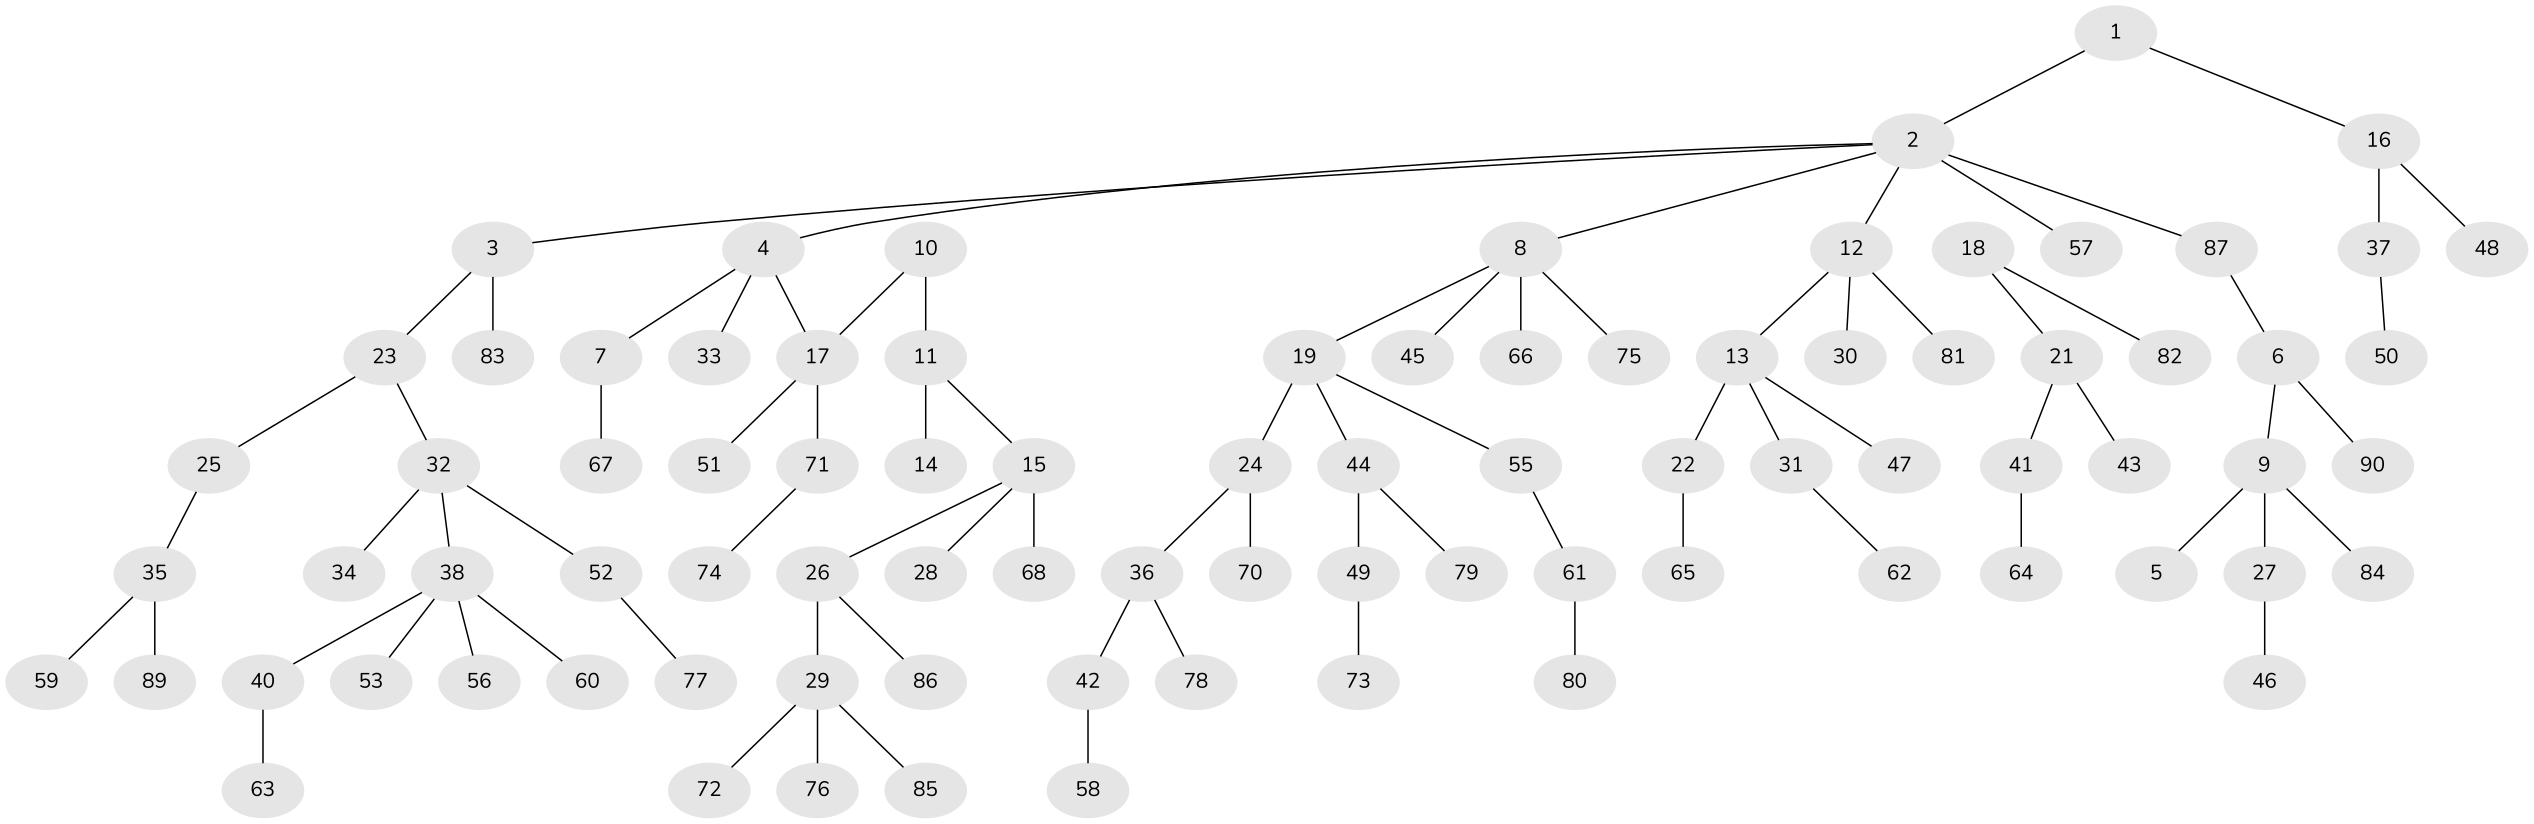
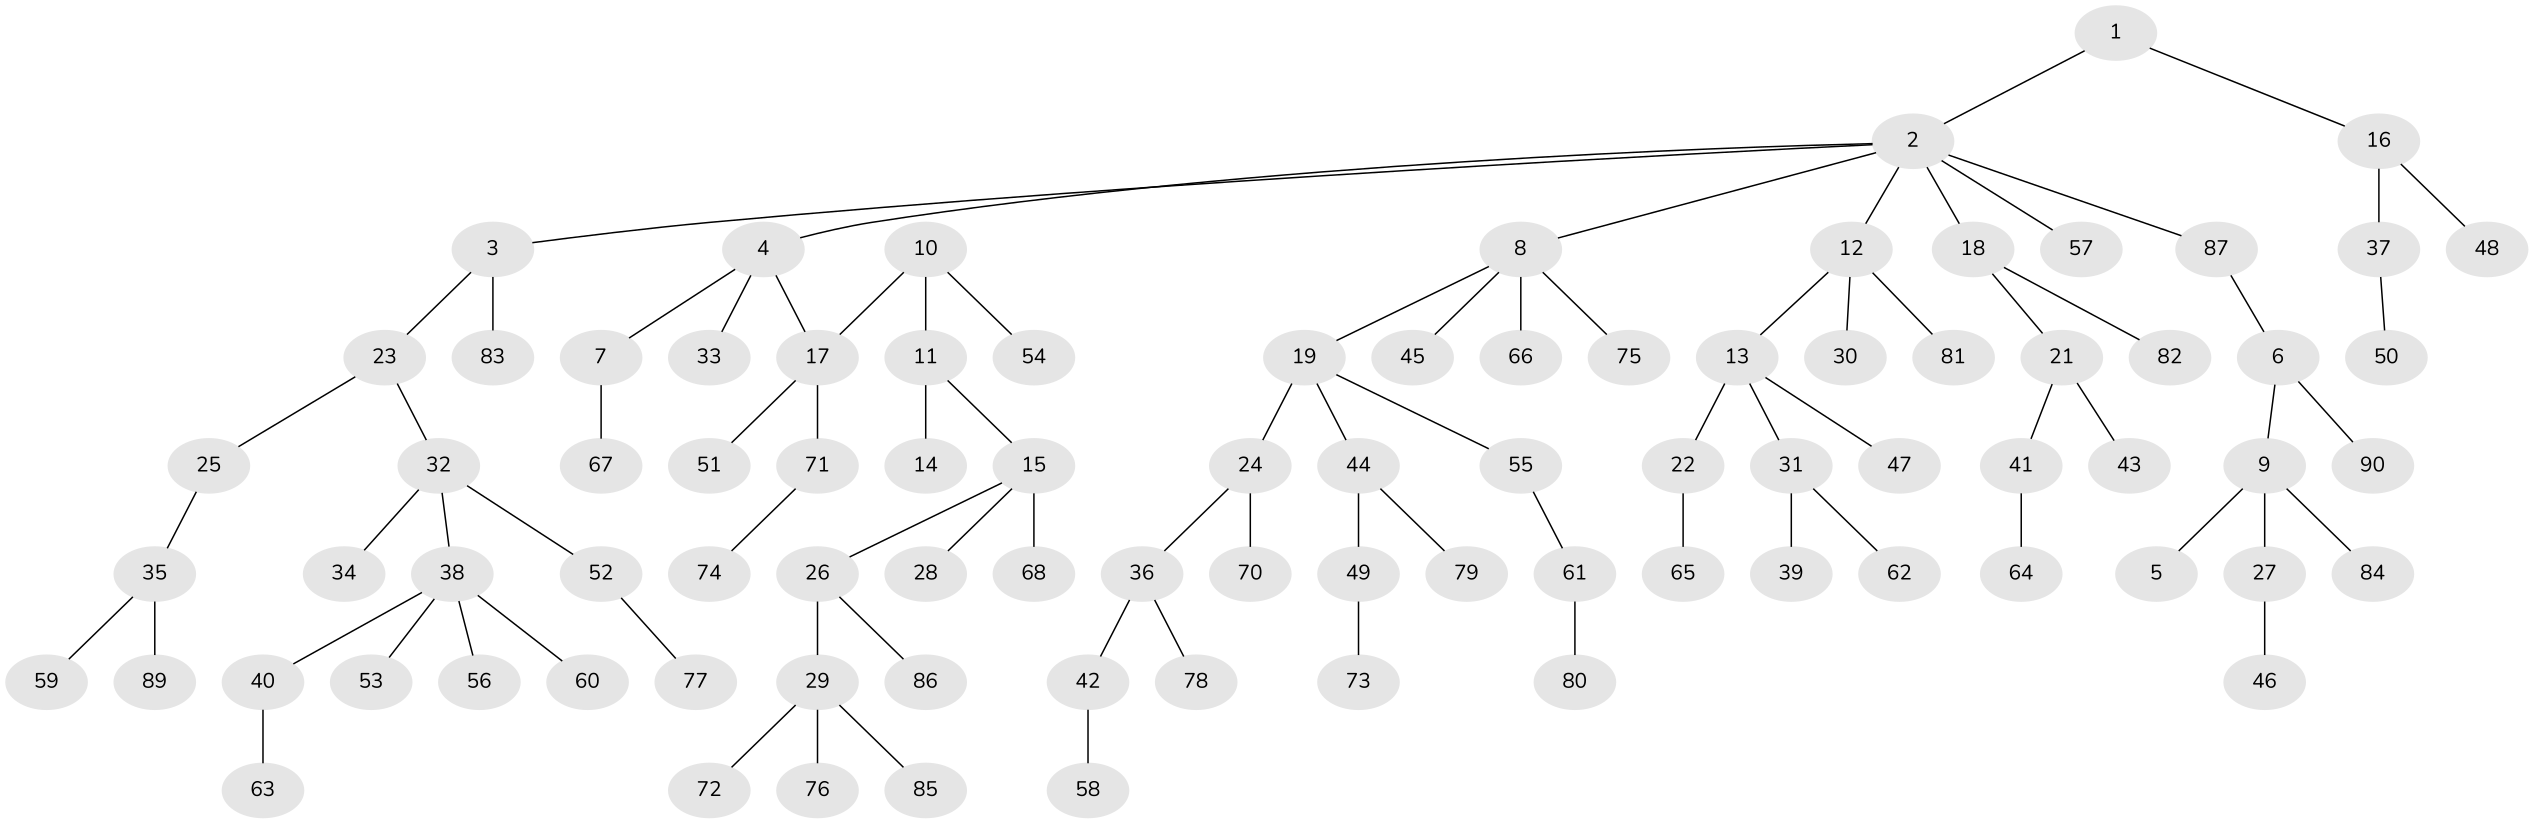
edge "2" -- "18": added
node "54": added
node "39": added
